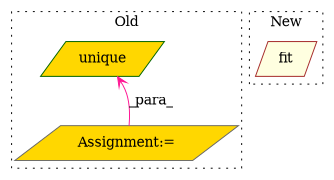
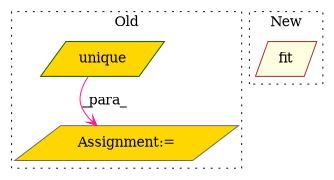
edge "Assignment:=" -> "unique": reversed
